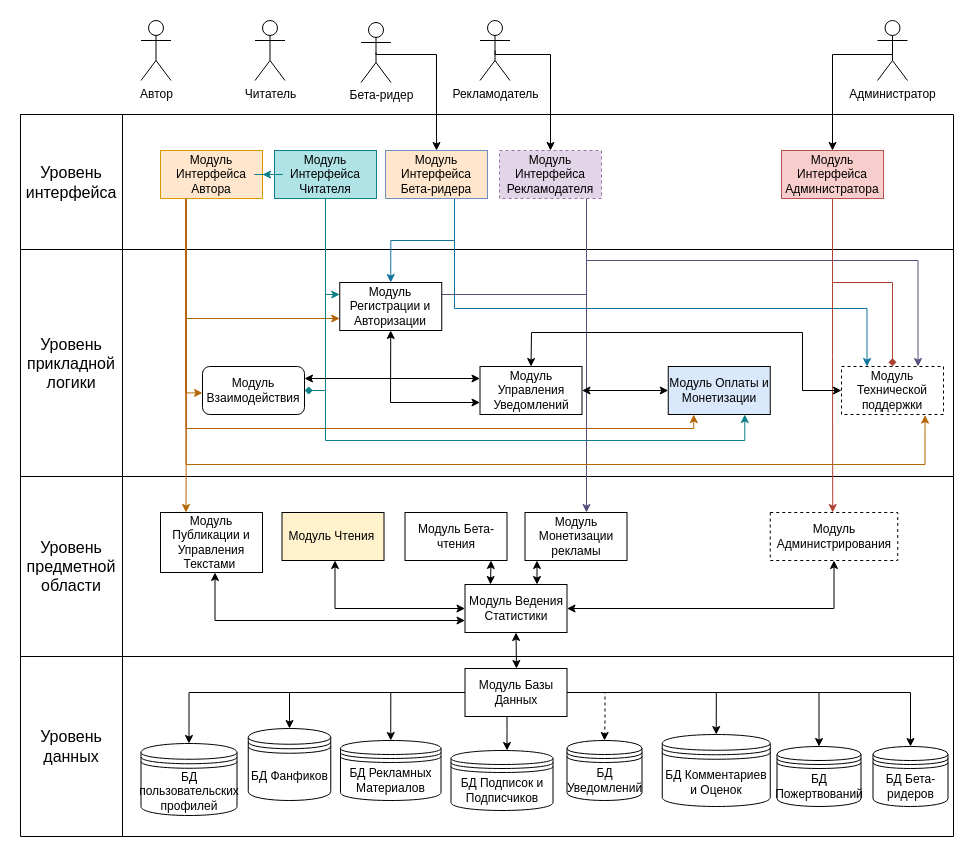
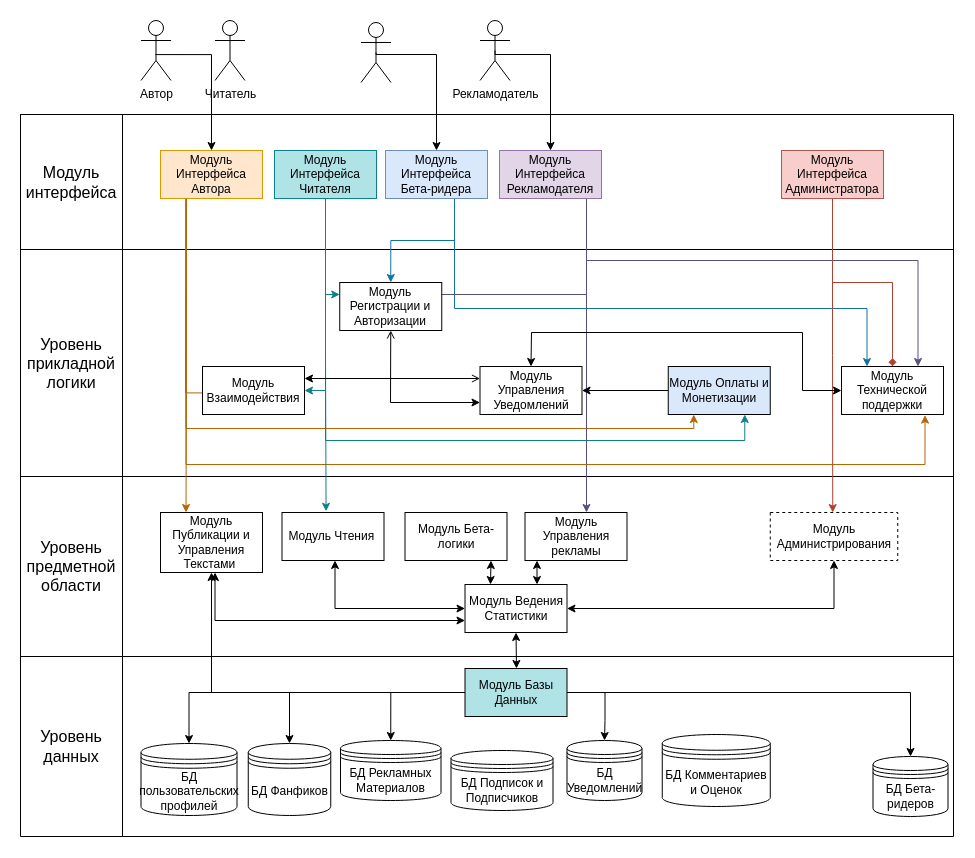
node "Читатель": moved (270, 51) -> (230, 51)
node "Администратор": removed
edge "Администратор" -> "Модуль Интерфейса Администратора": removed
edge "Автор" -> "Модуль Интерфейса Автора": added
node "Бета-ридер": removed
edge "Модуль Интерфейса Читателя" -> "Модуль Интерфейса Автора": now "Модуль Интерфейса Читателя" -> "Модуль Чтения"
node "Модуль Интерфейса Бета-ридера": fillcolor #ffe6cc -> #dae8fc
node "Модуль Интерфейса Рекламодателя": style dashed -> solid
node "Уровень интерфейса": label "Уровень интерфейса" -> "Модуль интерфейса"
edge "Модуль Интерфейса Автора" -> "Модуль Регистрации и Авторизации": removed
edge "Модуль Регистрации и Авторизации" -- "Модуль Управления Уведомлений": arrowhead classic -> open
edge "Модуль Взаимодействия" -- "Модуль Управления Уведомлений": arrowhead classic -> open
node "Модуль Взаимодействия": shape rounded rectangle -> rectangle
edge "Модуль Интерфейса Читателя" -> "Модуль Взаимодействия": arrowhead diamond -> classic
edge "Модуль Управления Уведомлений" -- "Модуль Оплаты и Монетизации": arrowhead classic -> none
node "Модуль Технической поддержки": style dashed -> solid
edge "Модуль Интерфейса Автора" -> "Модуль Взаимодействия": arrowhead classic -> none
node "Модуль Чтения": fillcolor #fff2cc -> #ffffff
node "Модуль Бета-чтения": label "Модуль Бета-чтения" -> "Модуль Бета-логики"
node "Модуль Монетизации рекламы": label "Модуль Монетизации рекламы" -> "Модуль Управления рекламы"
node "Модуль Базы Данных": fillcolor #ffffff -> #b0e3e6
edge "Модуль Базы Данных" -> "БД Комментариев и Оценок": now "Модуль Базы Данных" -> "Модуль Публикации и Управления Текстами"
edge "Модуль Базы Данных" -> "БД Уведомлений": style dashed -> solid
edge "Модуль Базы Данных" -> "БД Пожертвований": removed
edge "Модуль Базы Данных" -> "БД Подписок и Подписчиков": removed
node "БД Фанфиков": moved (290, 765) -> (290, 780)
node "БД Пожертвований": removed
node "БД Бета-ридеров": moved (911, 777) -> (911, 787)
